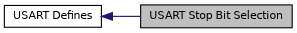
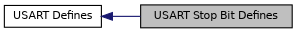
node "USART Stop Bit Selection": label "USART Stop Bit Selection" -> "USART Stop Bit Defines"
